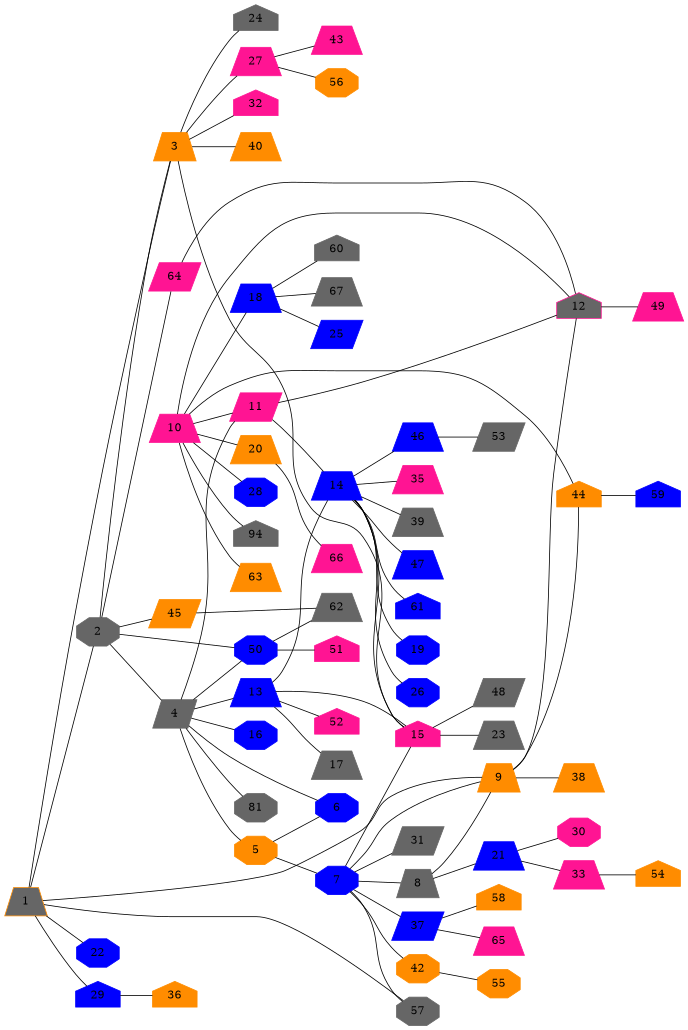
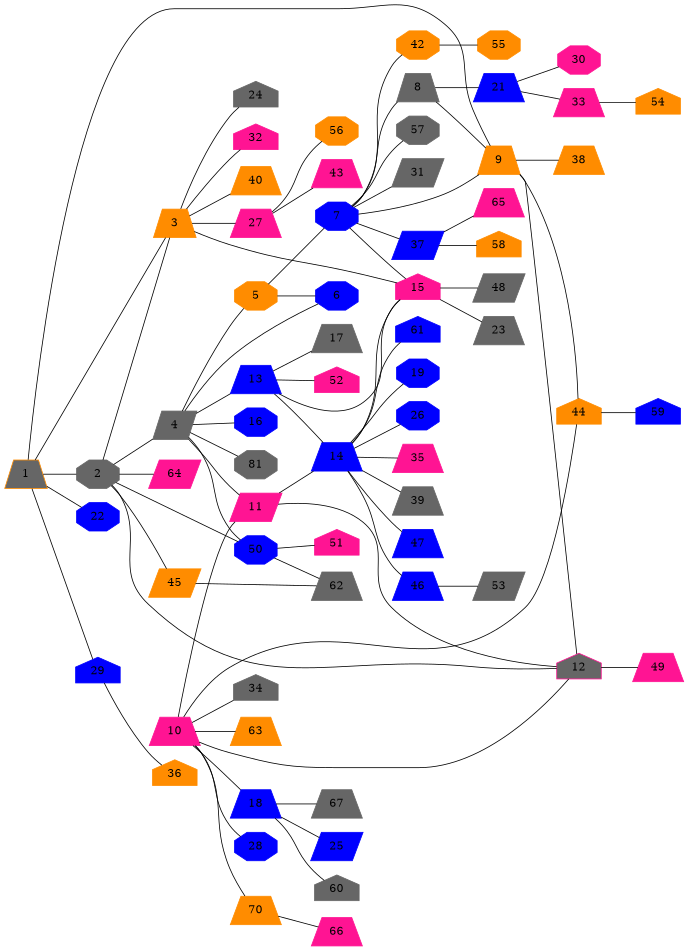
edge "64" -- "12": now "2" -- "12"
node "20": label "20" -> "70"
node "94": label "94" -> "34"
edge "1" -- "57": removed
